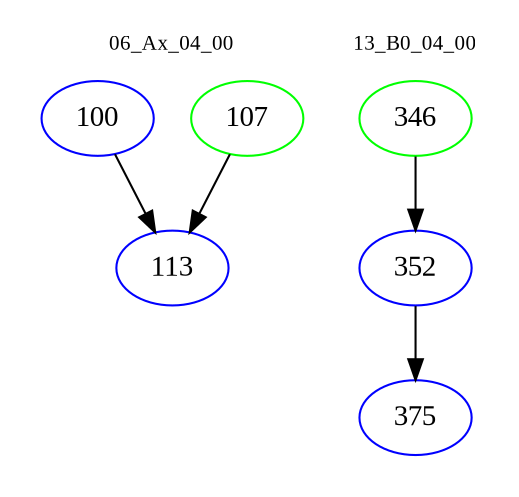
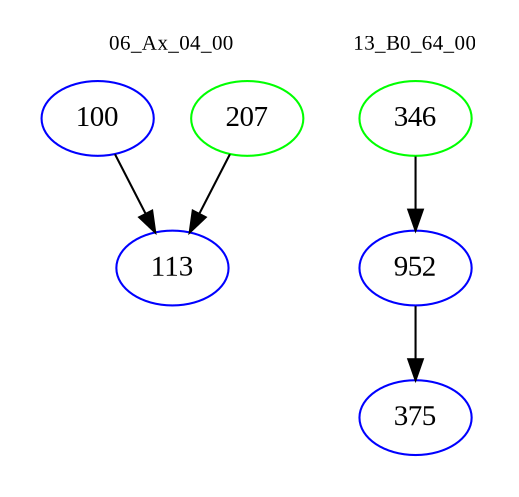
cluster "13_B0_04_00": label "13_B0_04_00" -> "13_B0_64_00"
node "107": label "107" -> "207"
node "352": label "352" -> "952"
